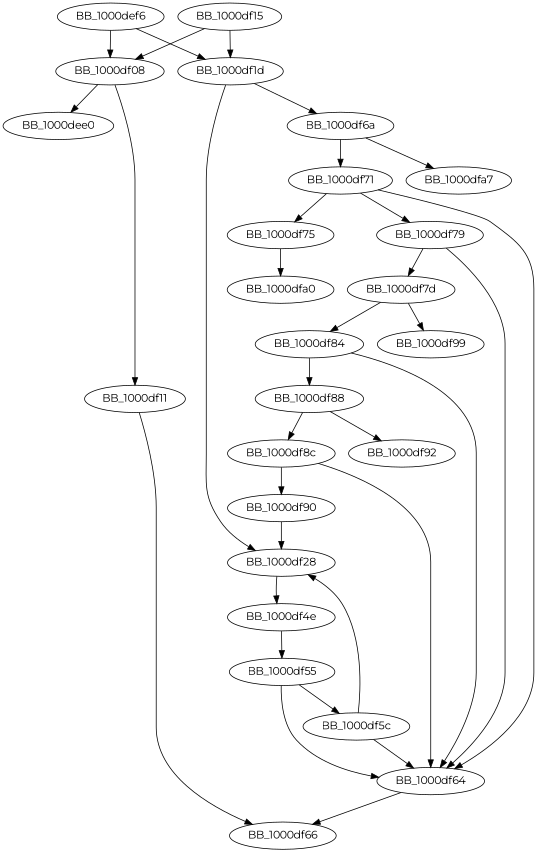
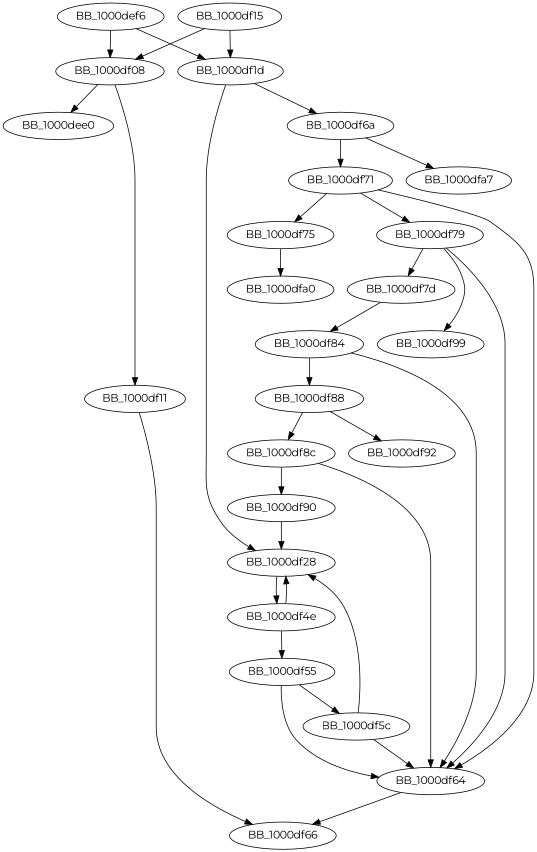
edge "BB_1000df7d" -> "BB_1000df99": now "BB_1000df79" -> "BB_1000df99"
edge "BB_1000df4e" -> "BB_1000df28": added
